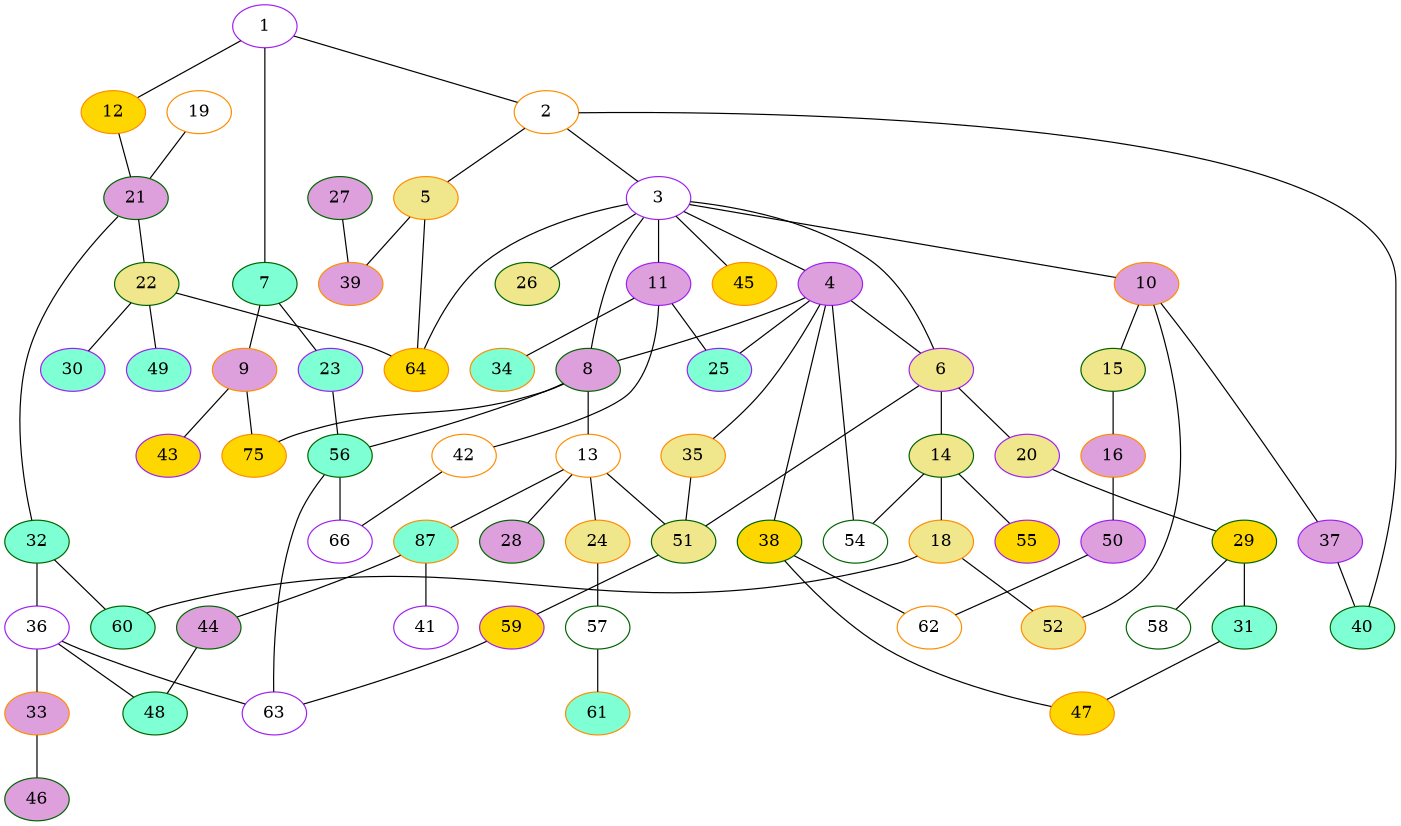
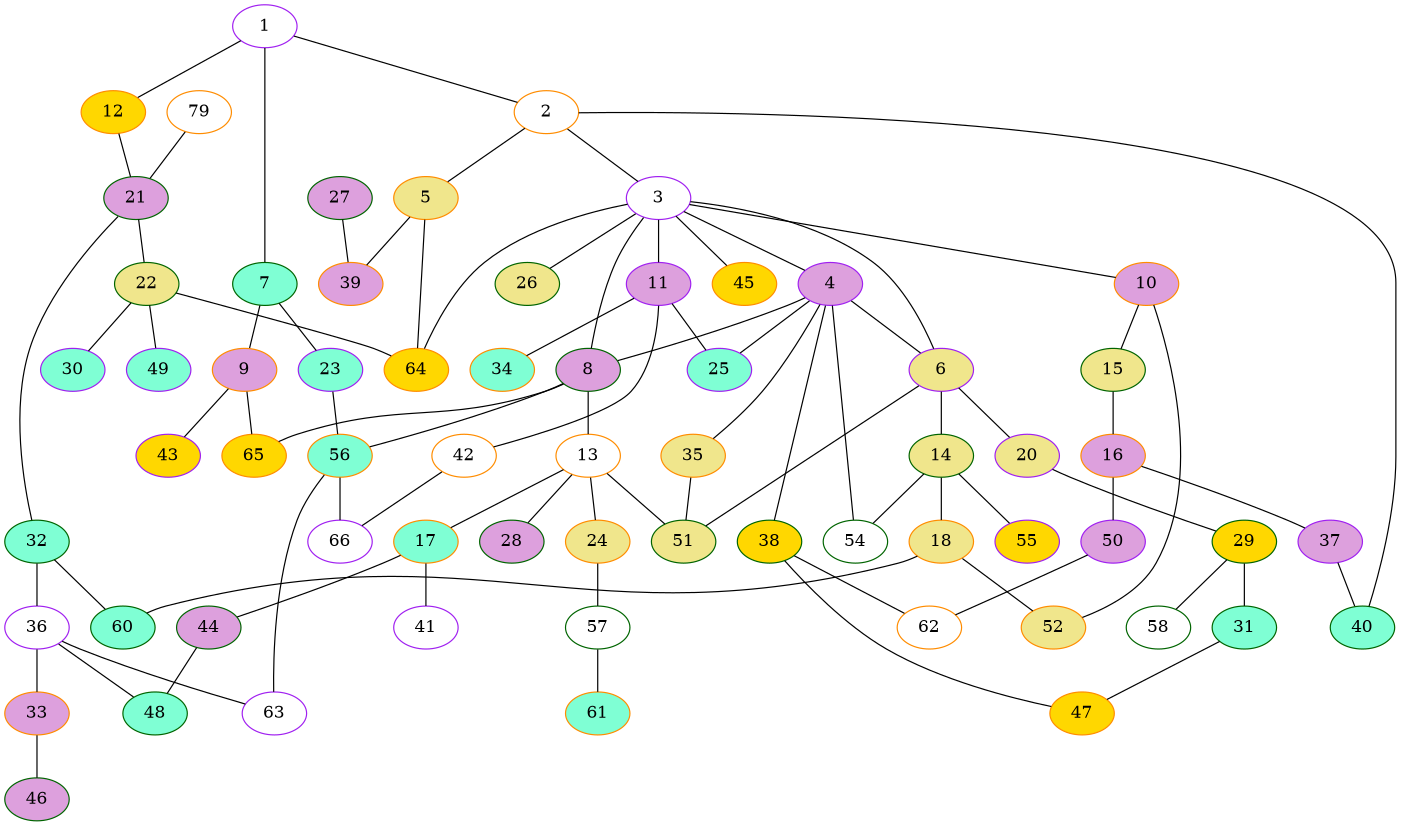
node "19": label "19" -> "79"
edge "10" -- "37": now "16" -- "37"
node "75": label "75" -> "65"
node "56": color darkgreen -> darkorange
node "87": label "87" -> "17"
node "59": removed
